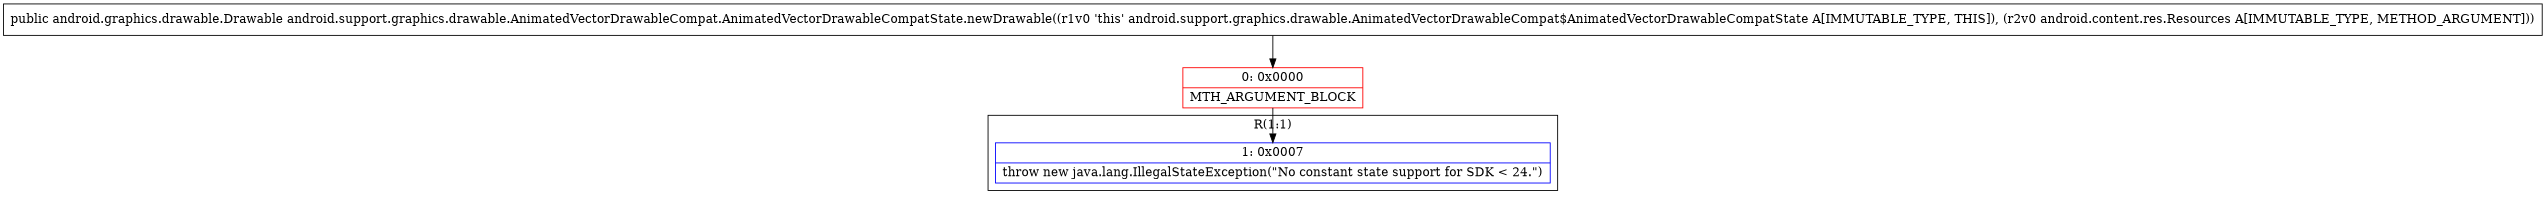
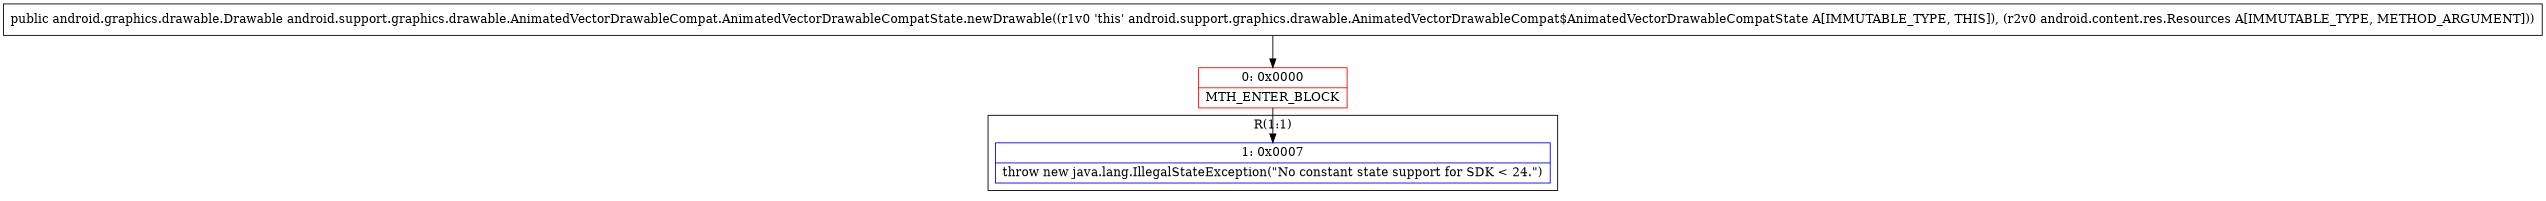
node "0: 0x0000": text "MTH_ARGUMENT_BLOCK" -> "MTH_ENTER_BLOCK"
